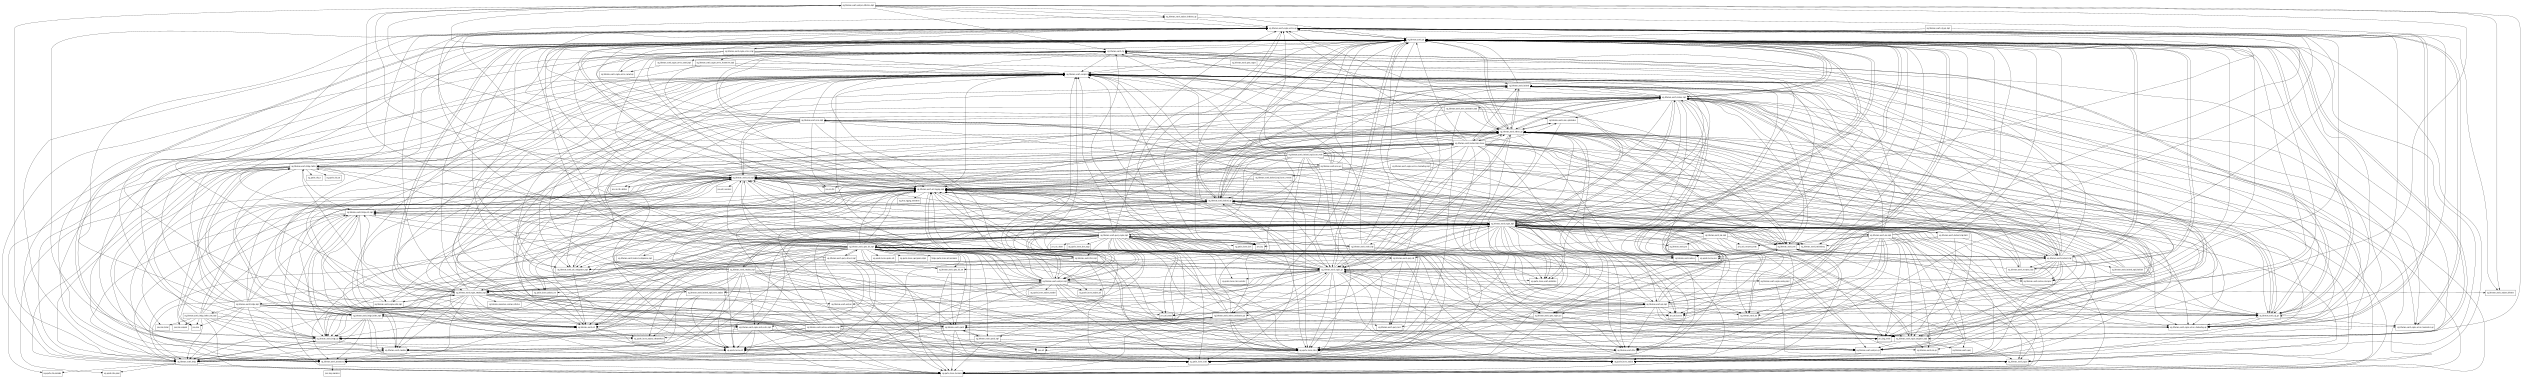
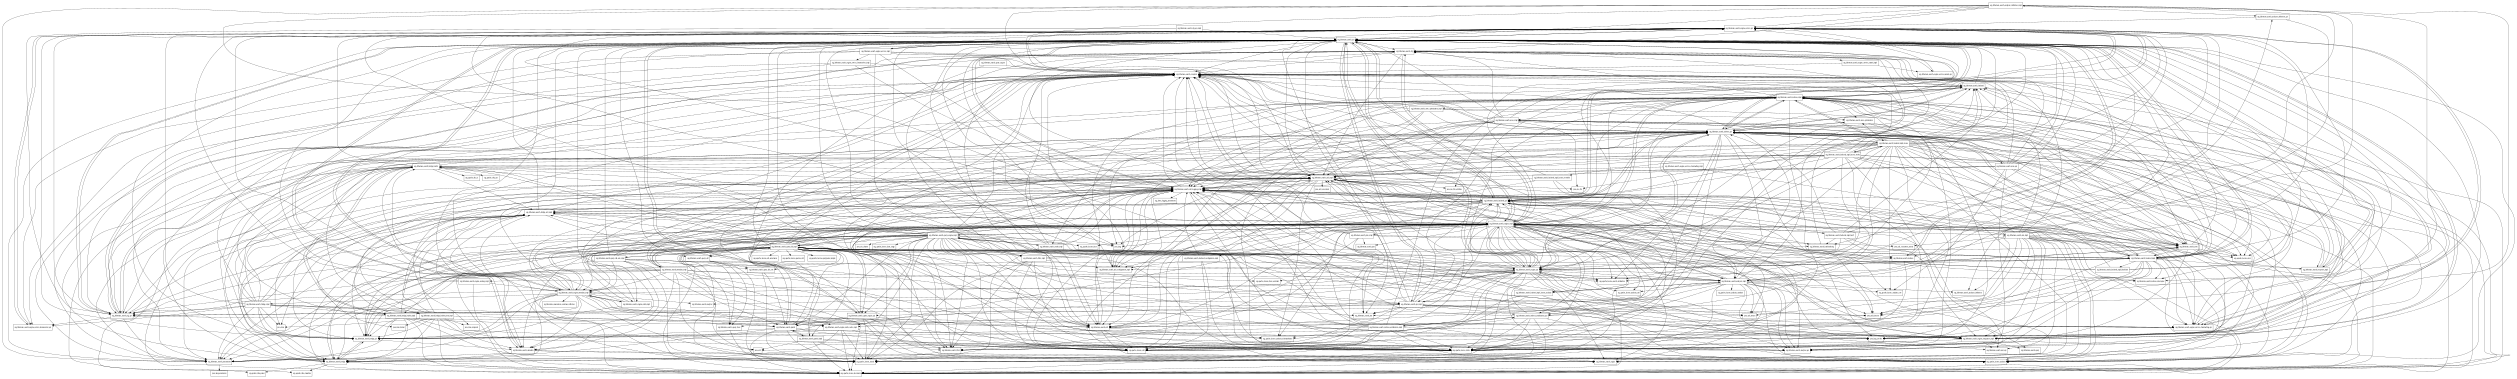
edge "org_hibernate_search_engine_metadata_impl" -> "org_hibernate_search_indexes_spi": now "org_hibernate_search_query_dsl_sort_impl" -> "org_hibernate_search_indexes_spi"
edge "org_hibernate_search_store_spi" -> "java_nio_file": now "org_hibernate_search_backend_impl_lucene_works" -> "java_nio_file"
node "bridge_apache_lucene_util_automaton": label "bridge_apache_lucene_util_automaton" -> "org_apache_lucene_util_automaton"
edge "org_hibernate_search_jmx_impl" -> "org_apache_lucene_index": now "org_hibernate_search_indexes_impl" -> "org_apache_lucene_index"
